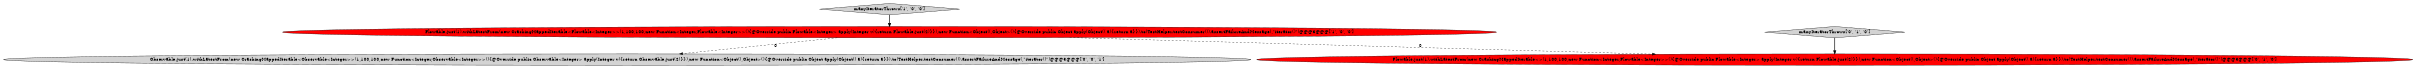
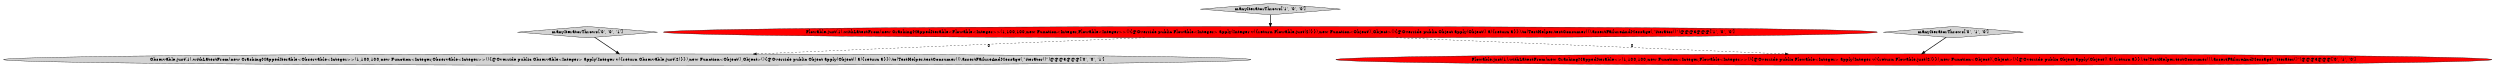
node "manyIteratorThrows['0', '0', '1']": added
